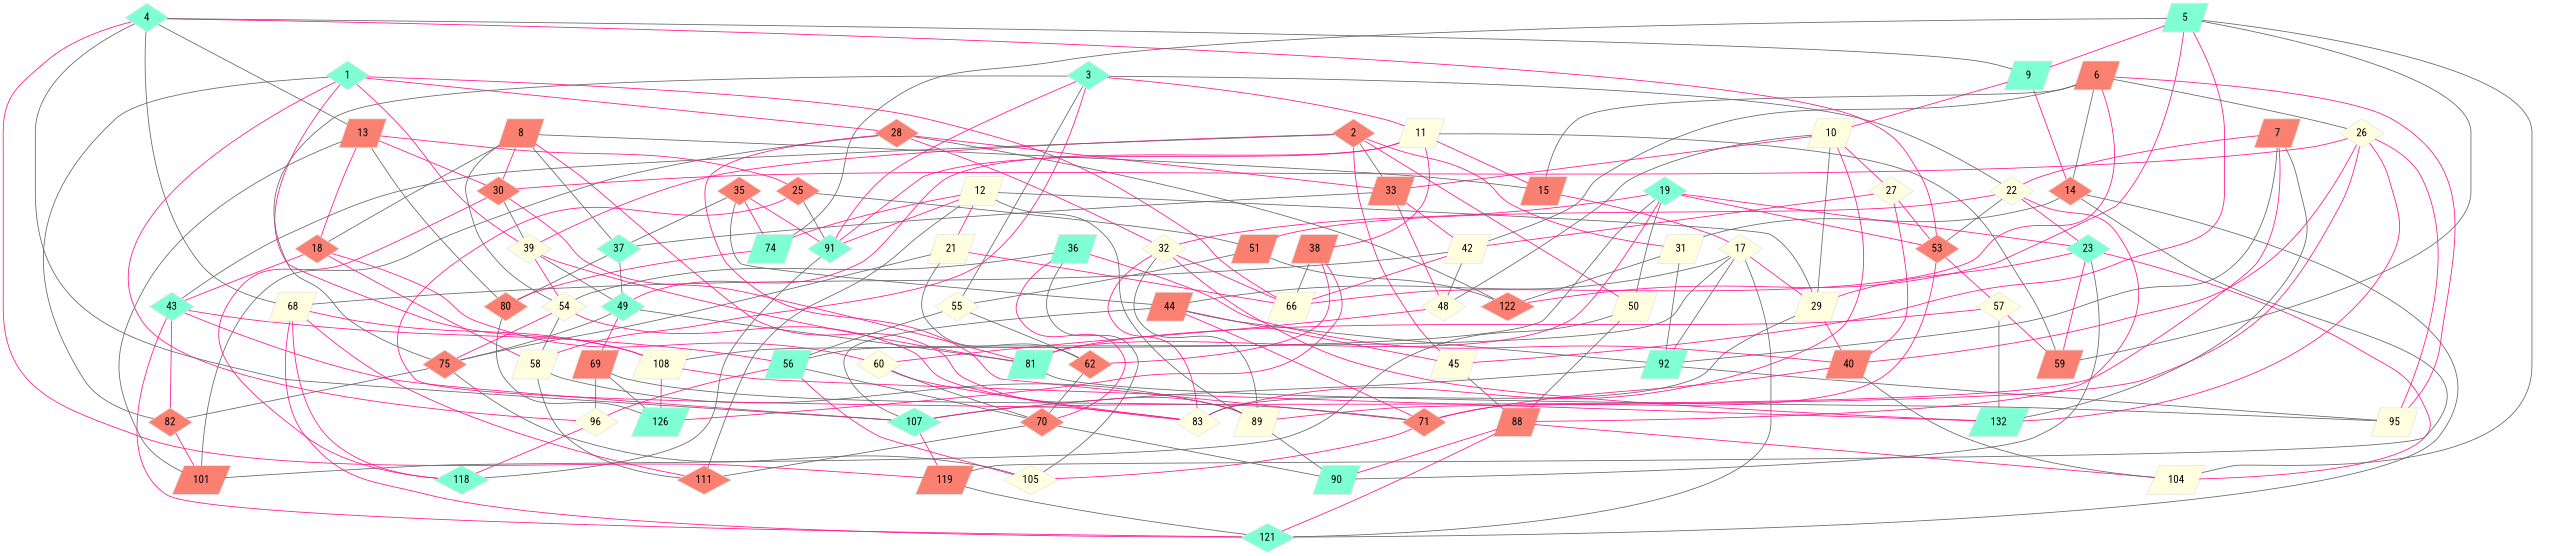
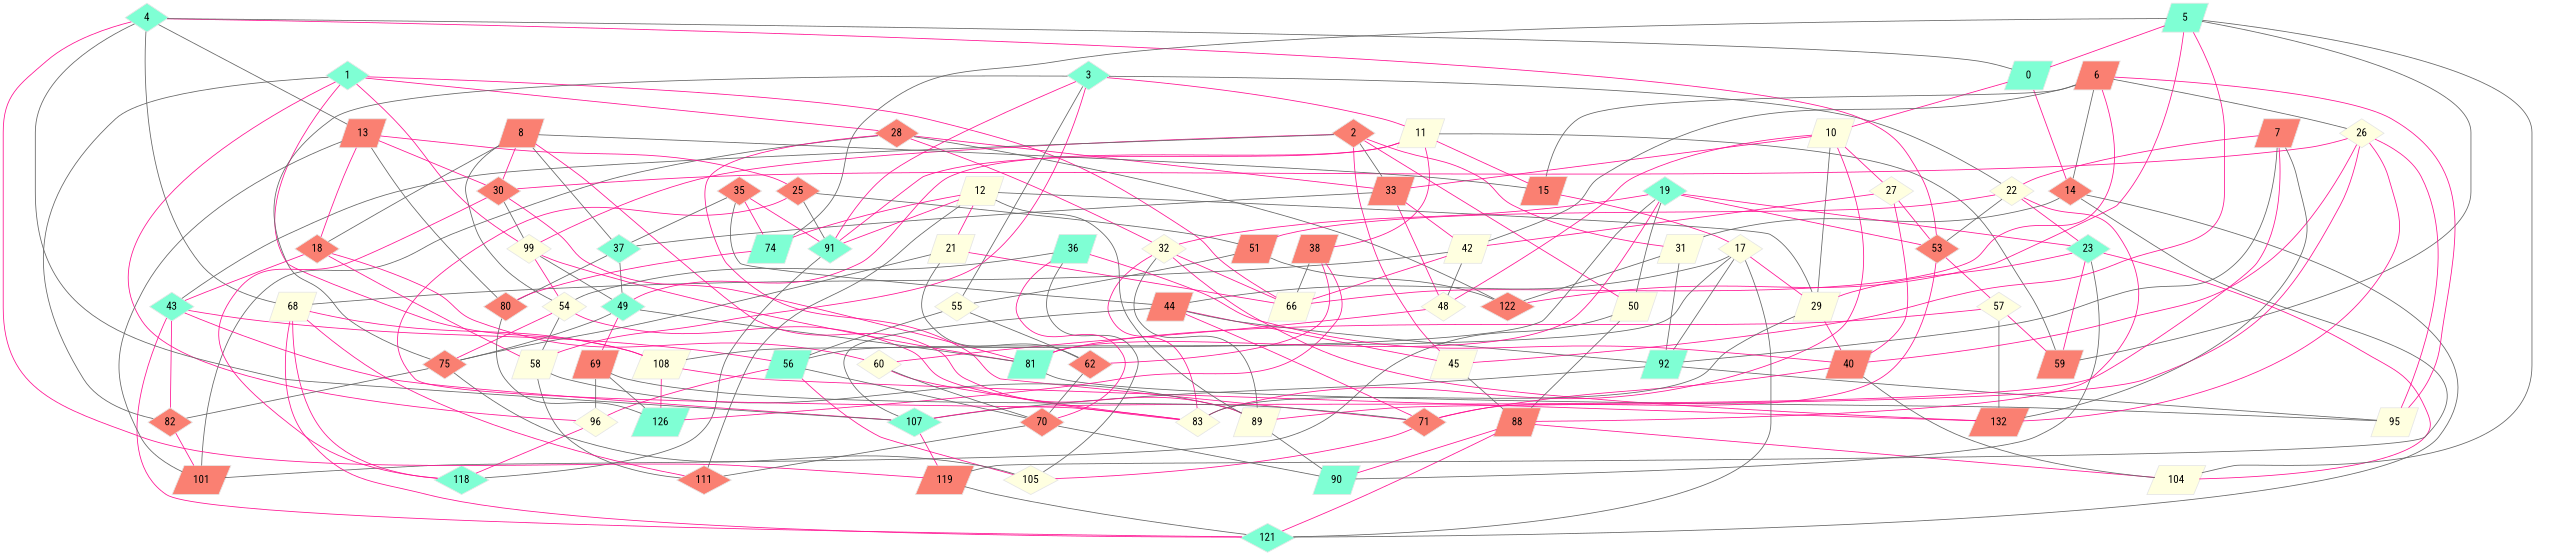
node "9": label "9" -> "0"
edge "10" -- "48": color gray40 -> deeppink
node "39": label "39" -> "99"
node "132": fillcolor aquamarine -> salmon
